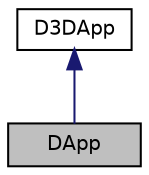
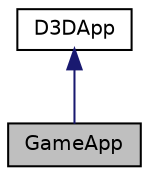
node "DApp": label "DApp" -> "GameApp"
